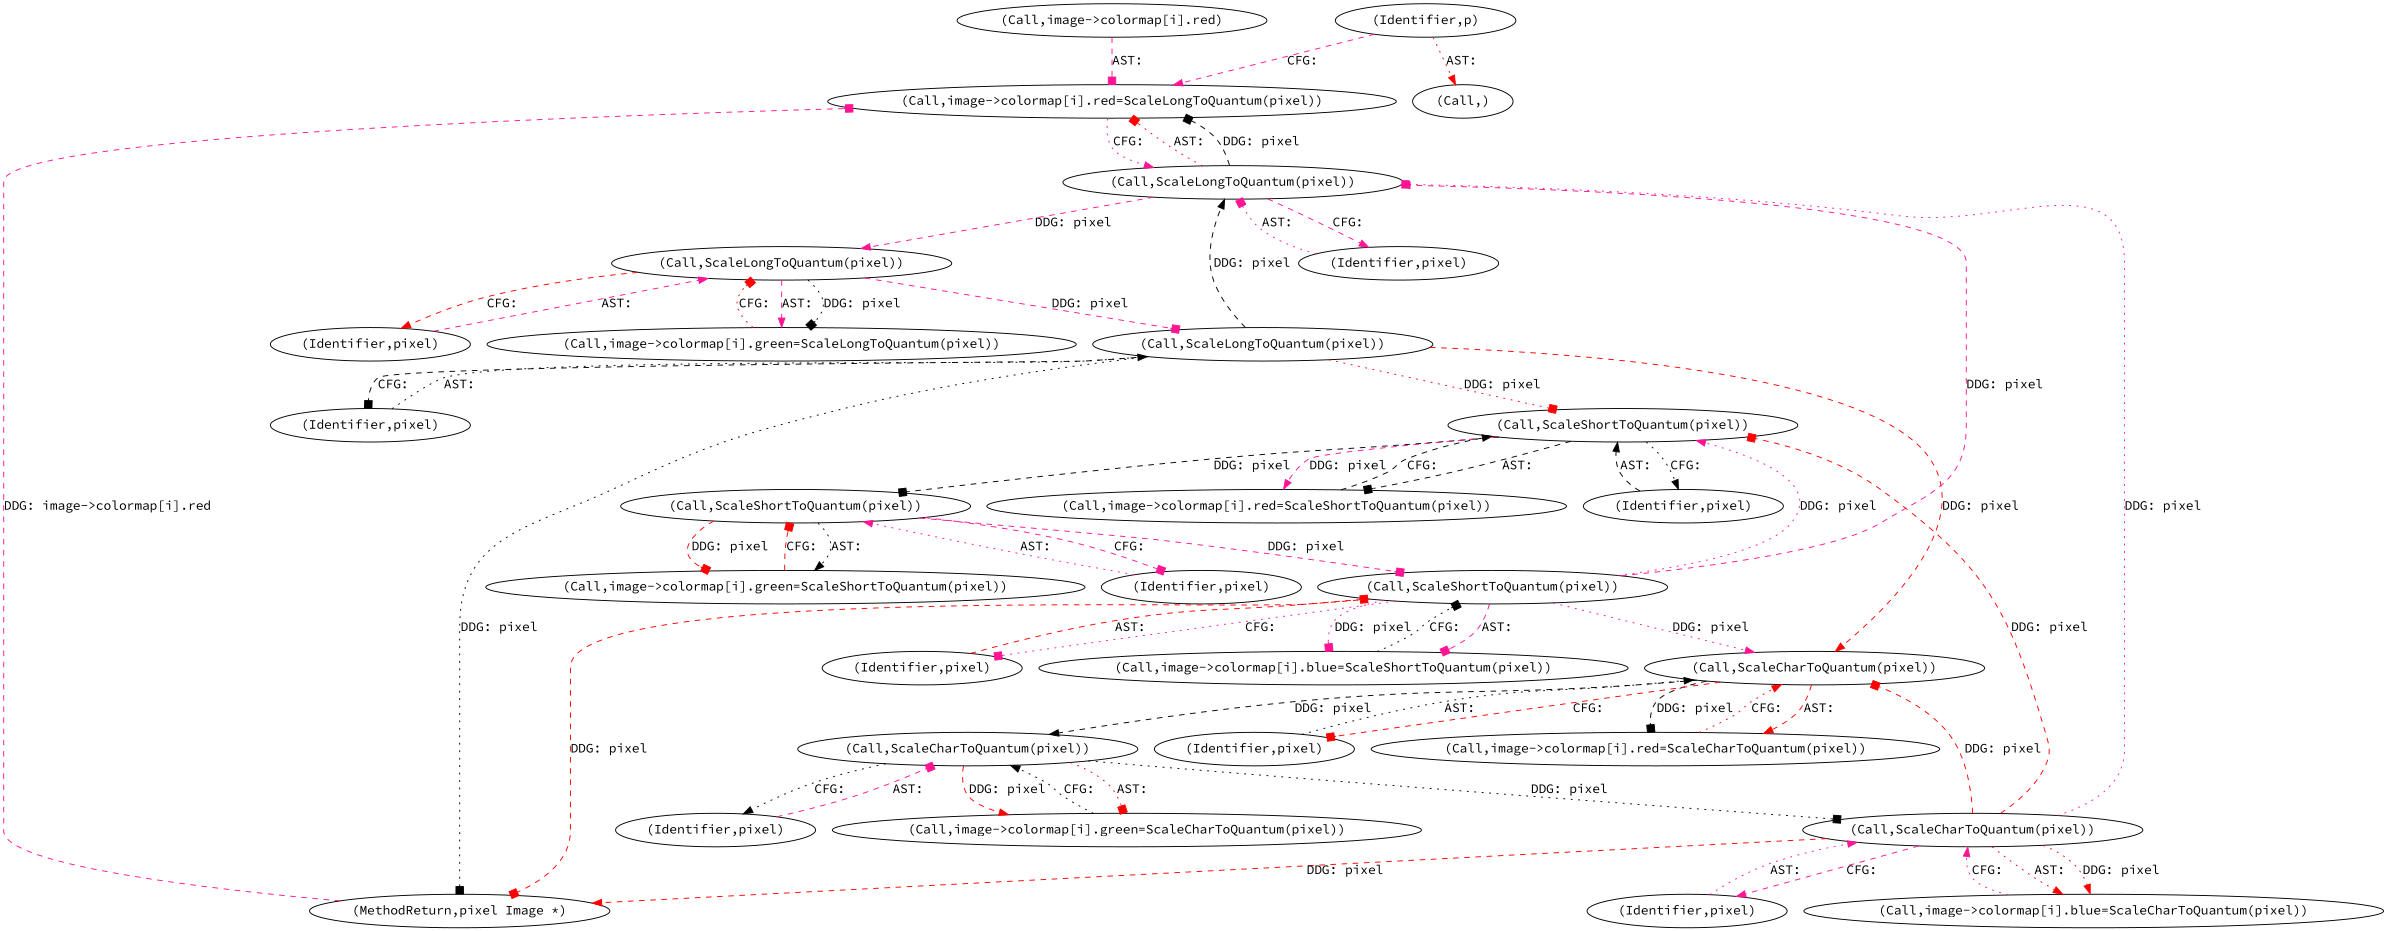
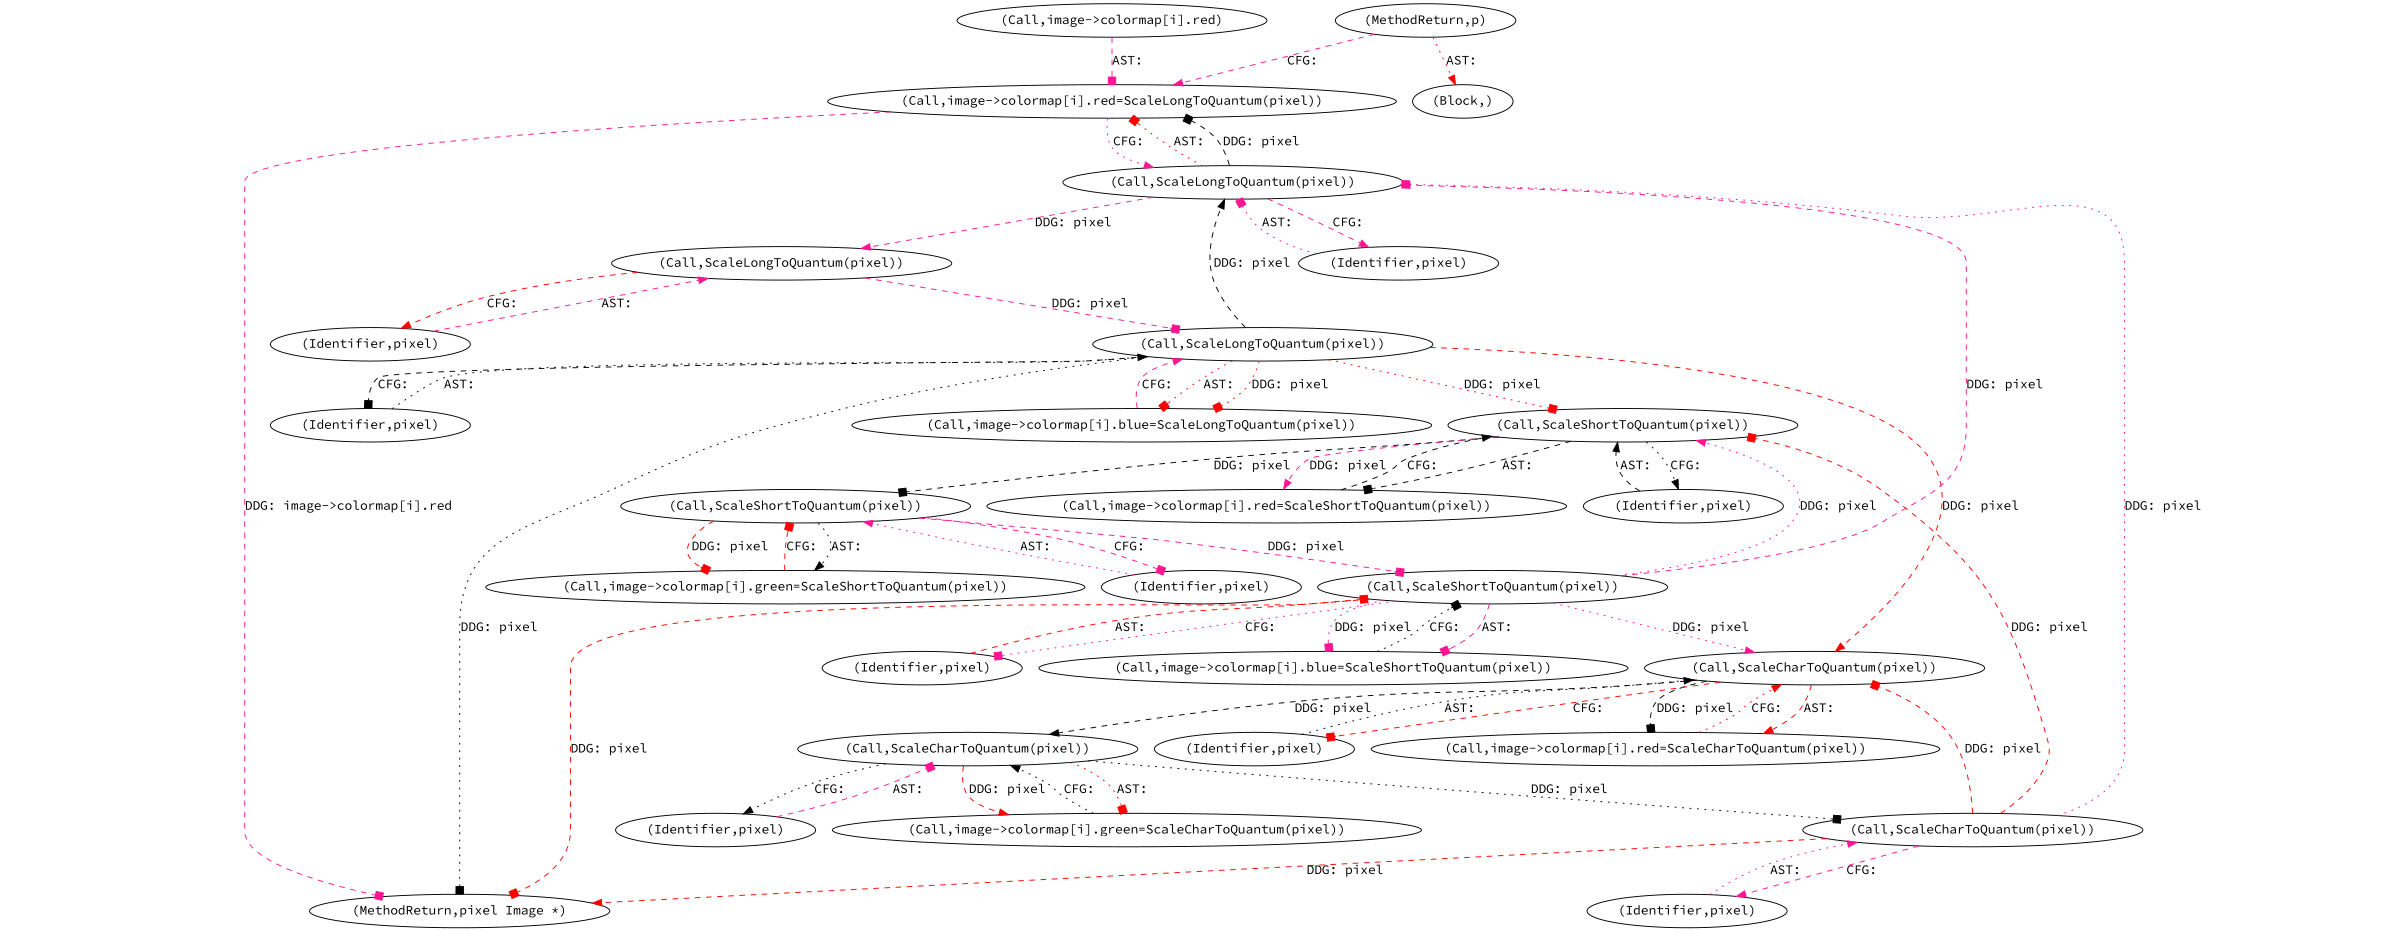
node "(Identifier,p)": label "(Identifier,p)" -> "(MethodReturn,p)"
node "(Call,)": label "(Call,)" -> "(Block,)"
edge "(MethodReturn,pixel Image *)" -> "(Call,image->colormap[i].red=ScaleLongToQuantum(pixel))": reversed
node "(Call,image->colormap[i].green=ScaleLongToQuantum(pixel))": removed
node "(Call,image->colormap[i].blue=ScaleLongToQuantum(pixel))": added
node "(Call,image->colormap[i].blue=ScaleCharToQuantum(pixel))": removed
